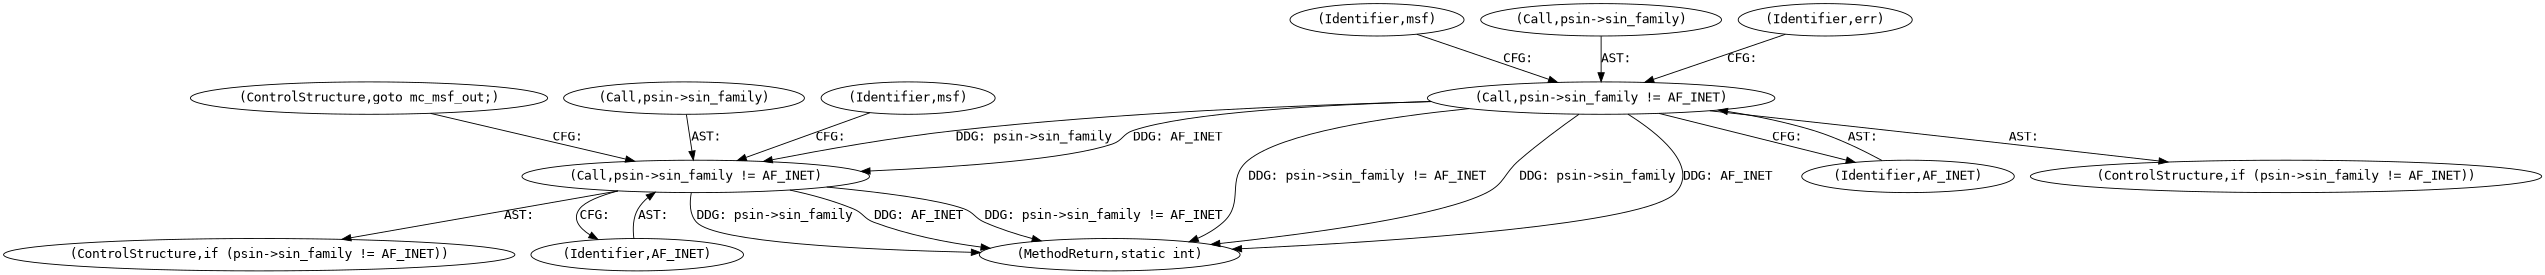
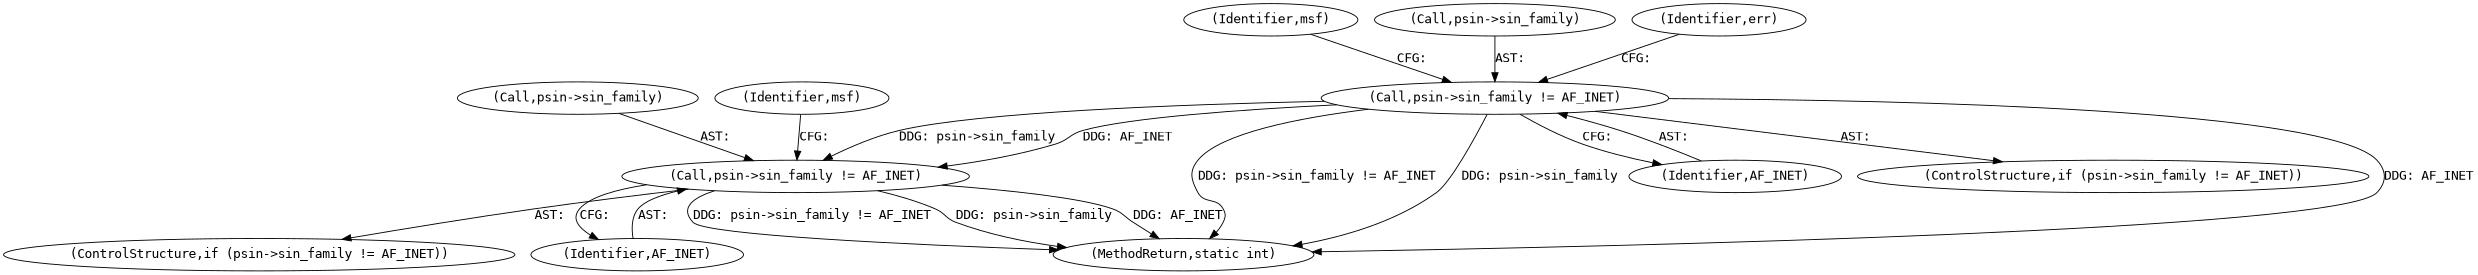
node "(ControlStructure,goto mc_msf_out;)": removed
